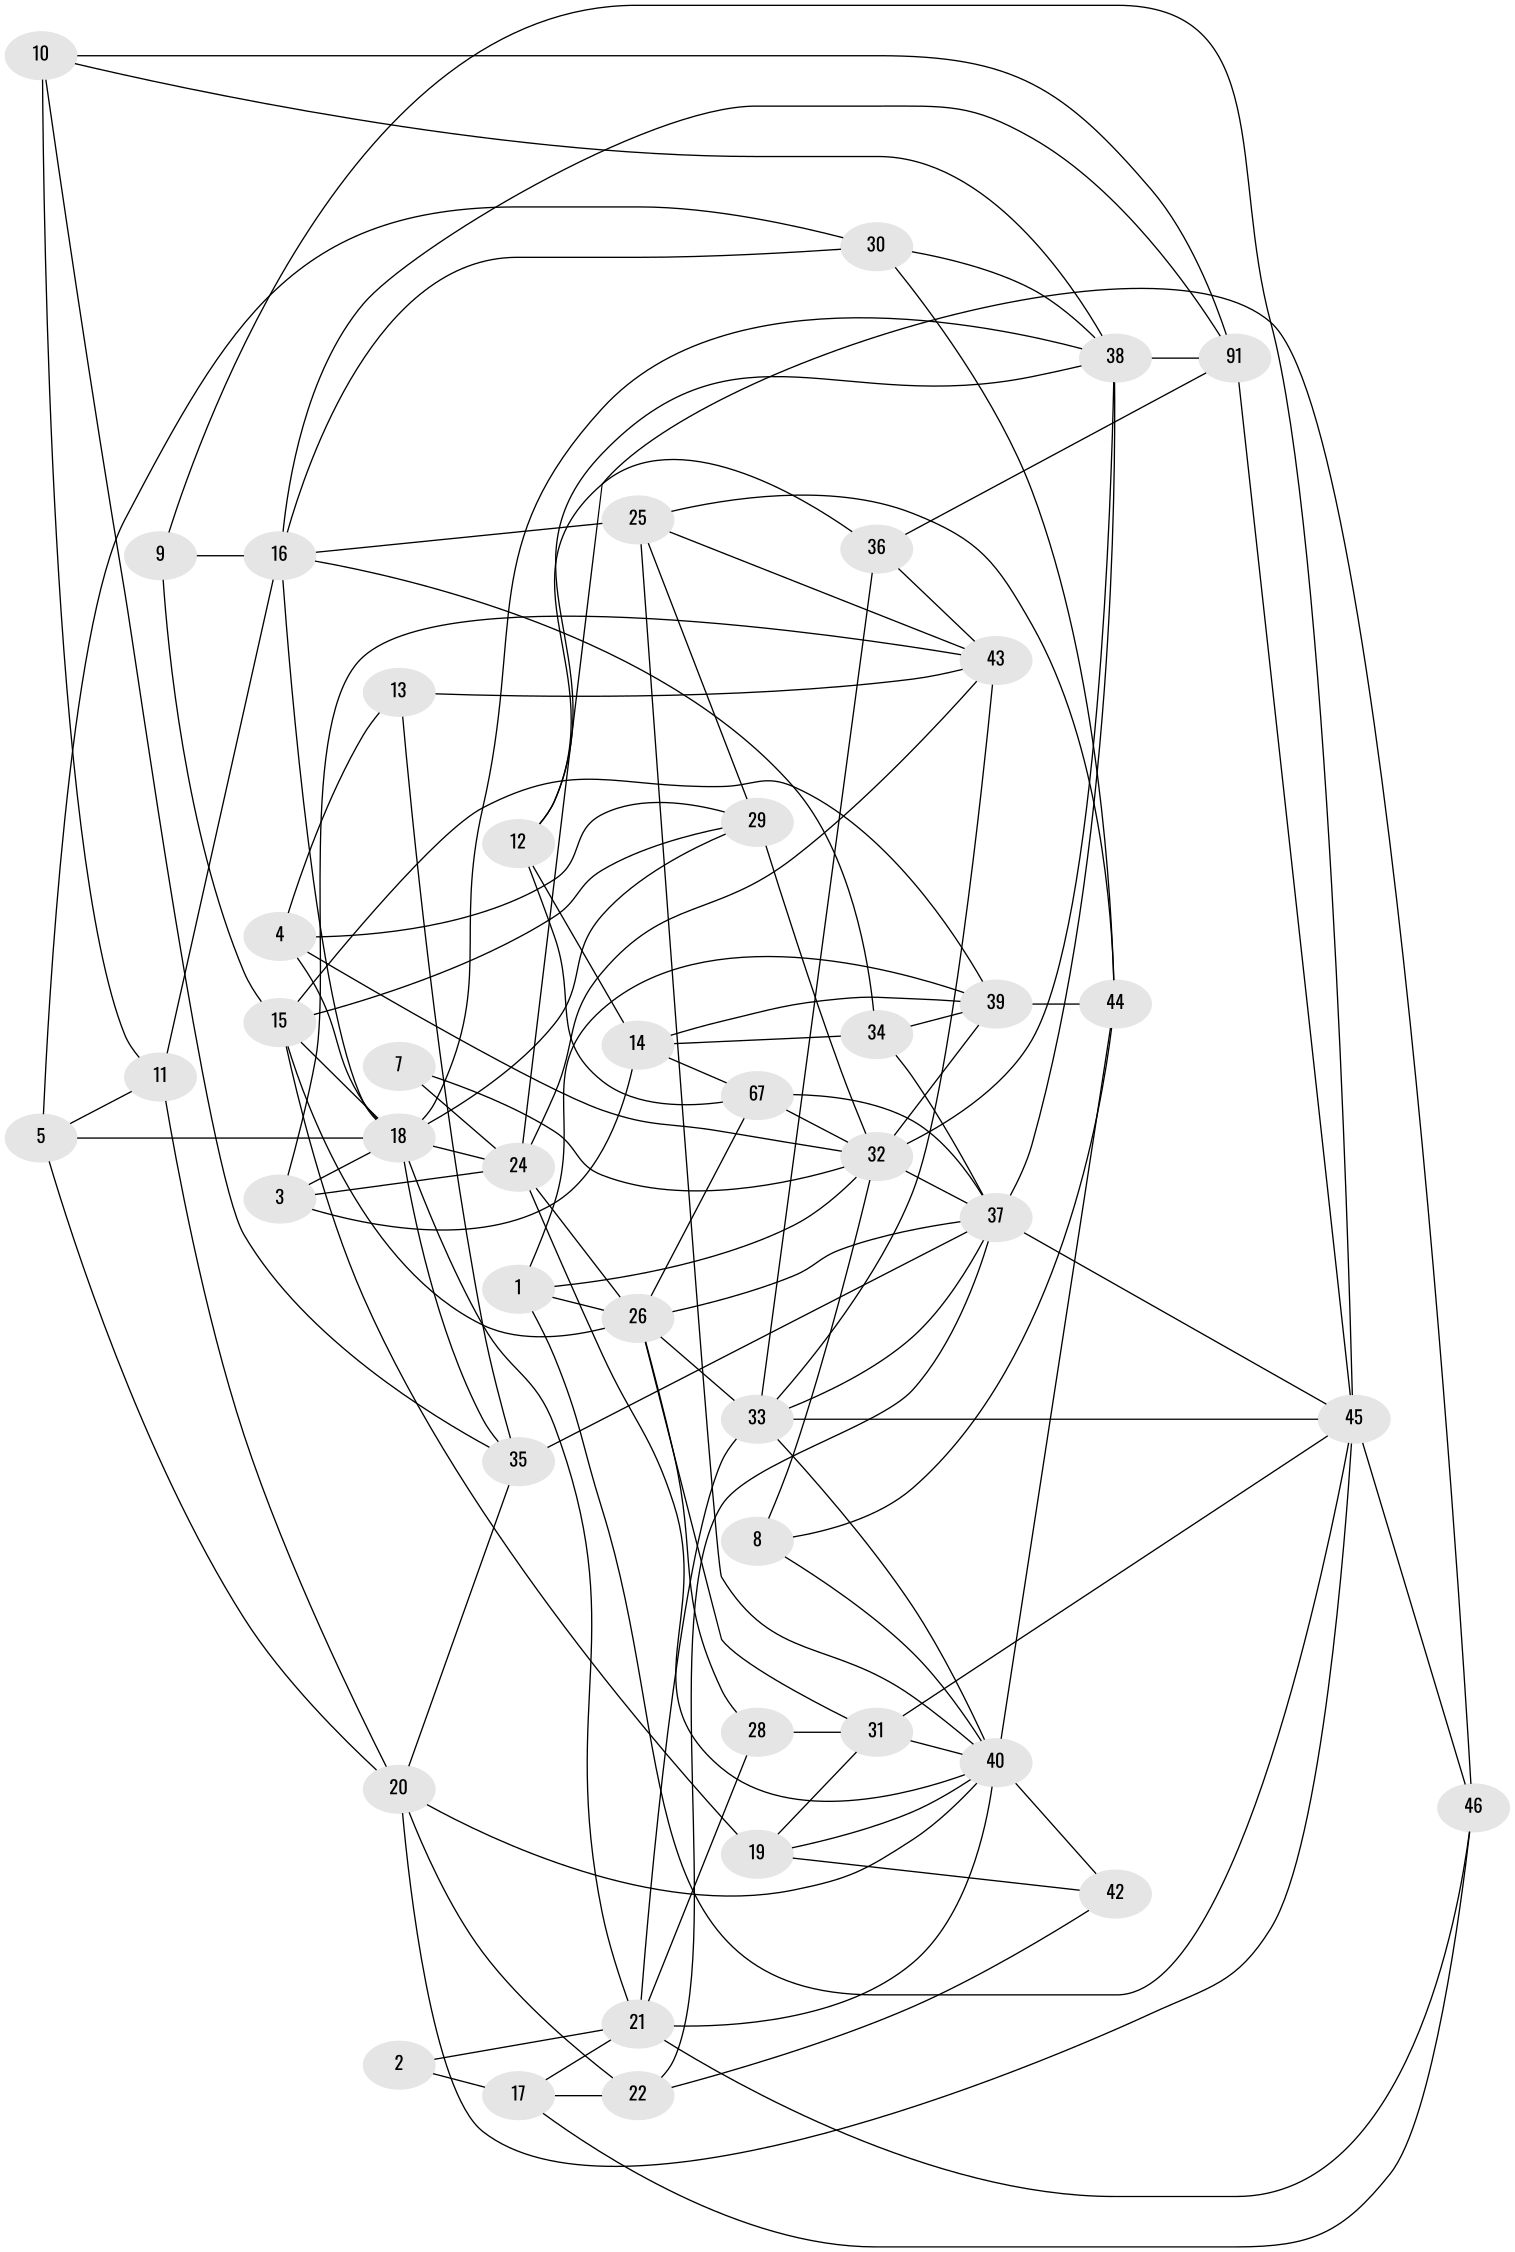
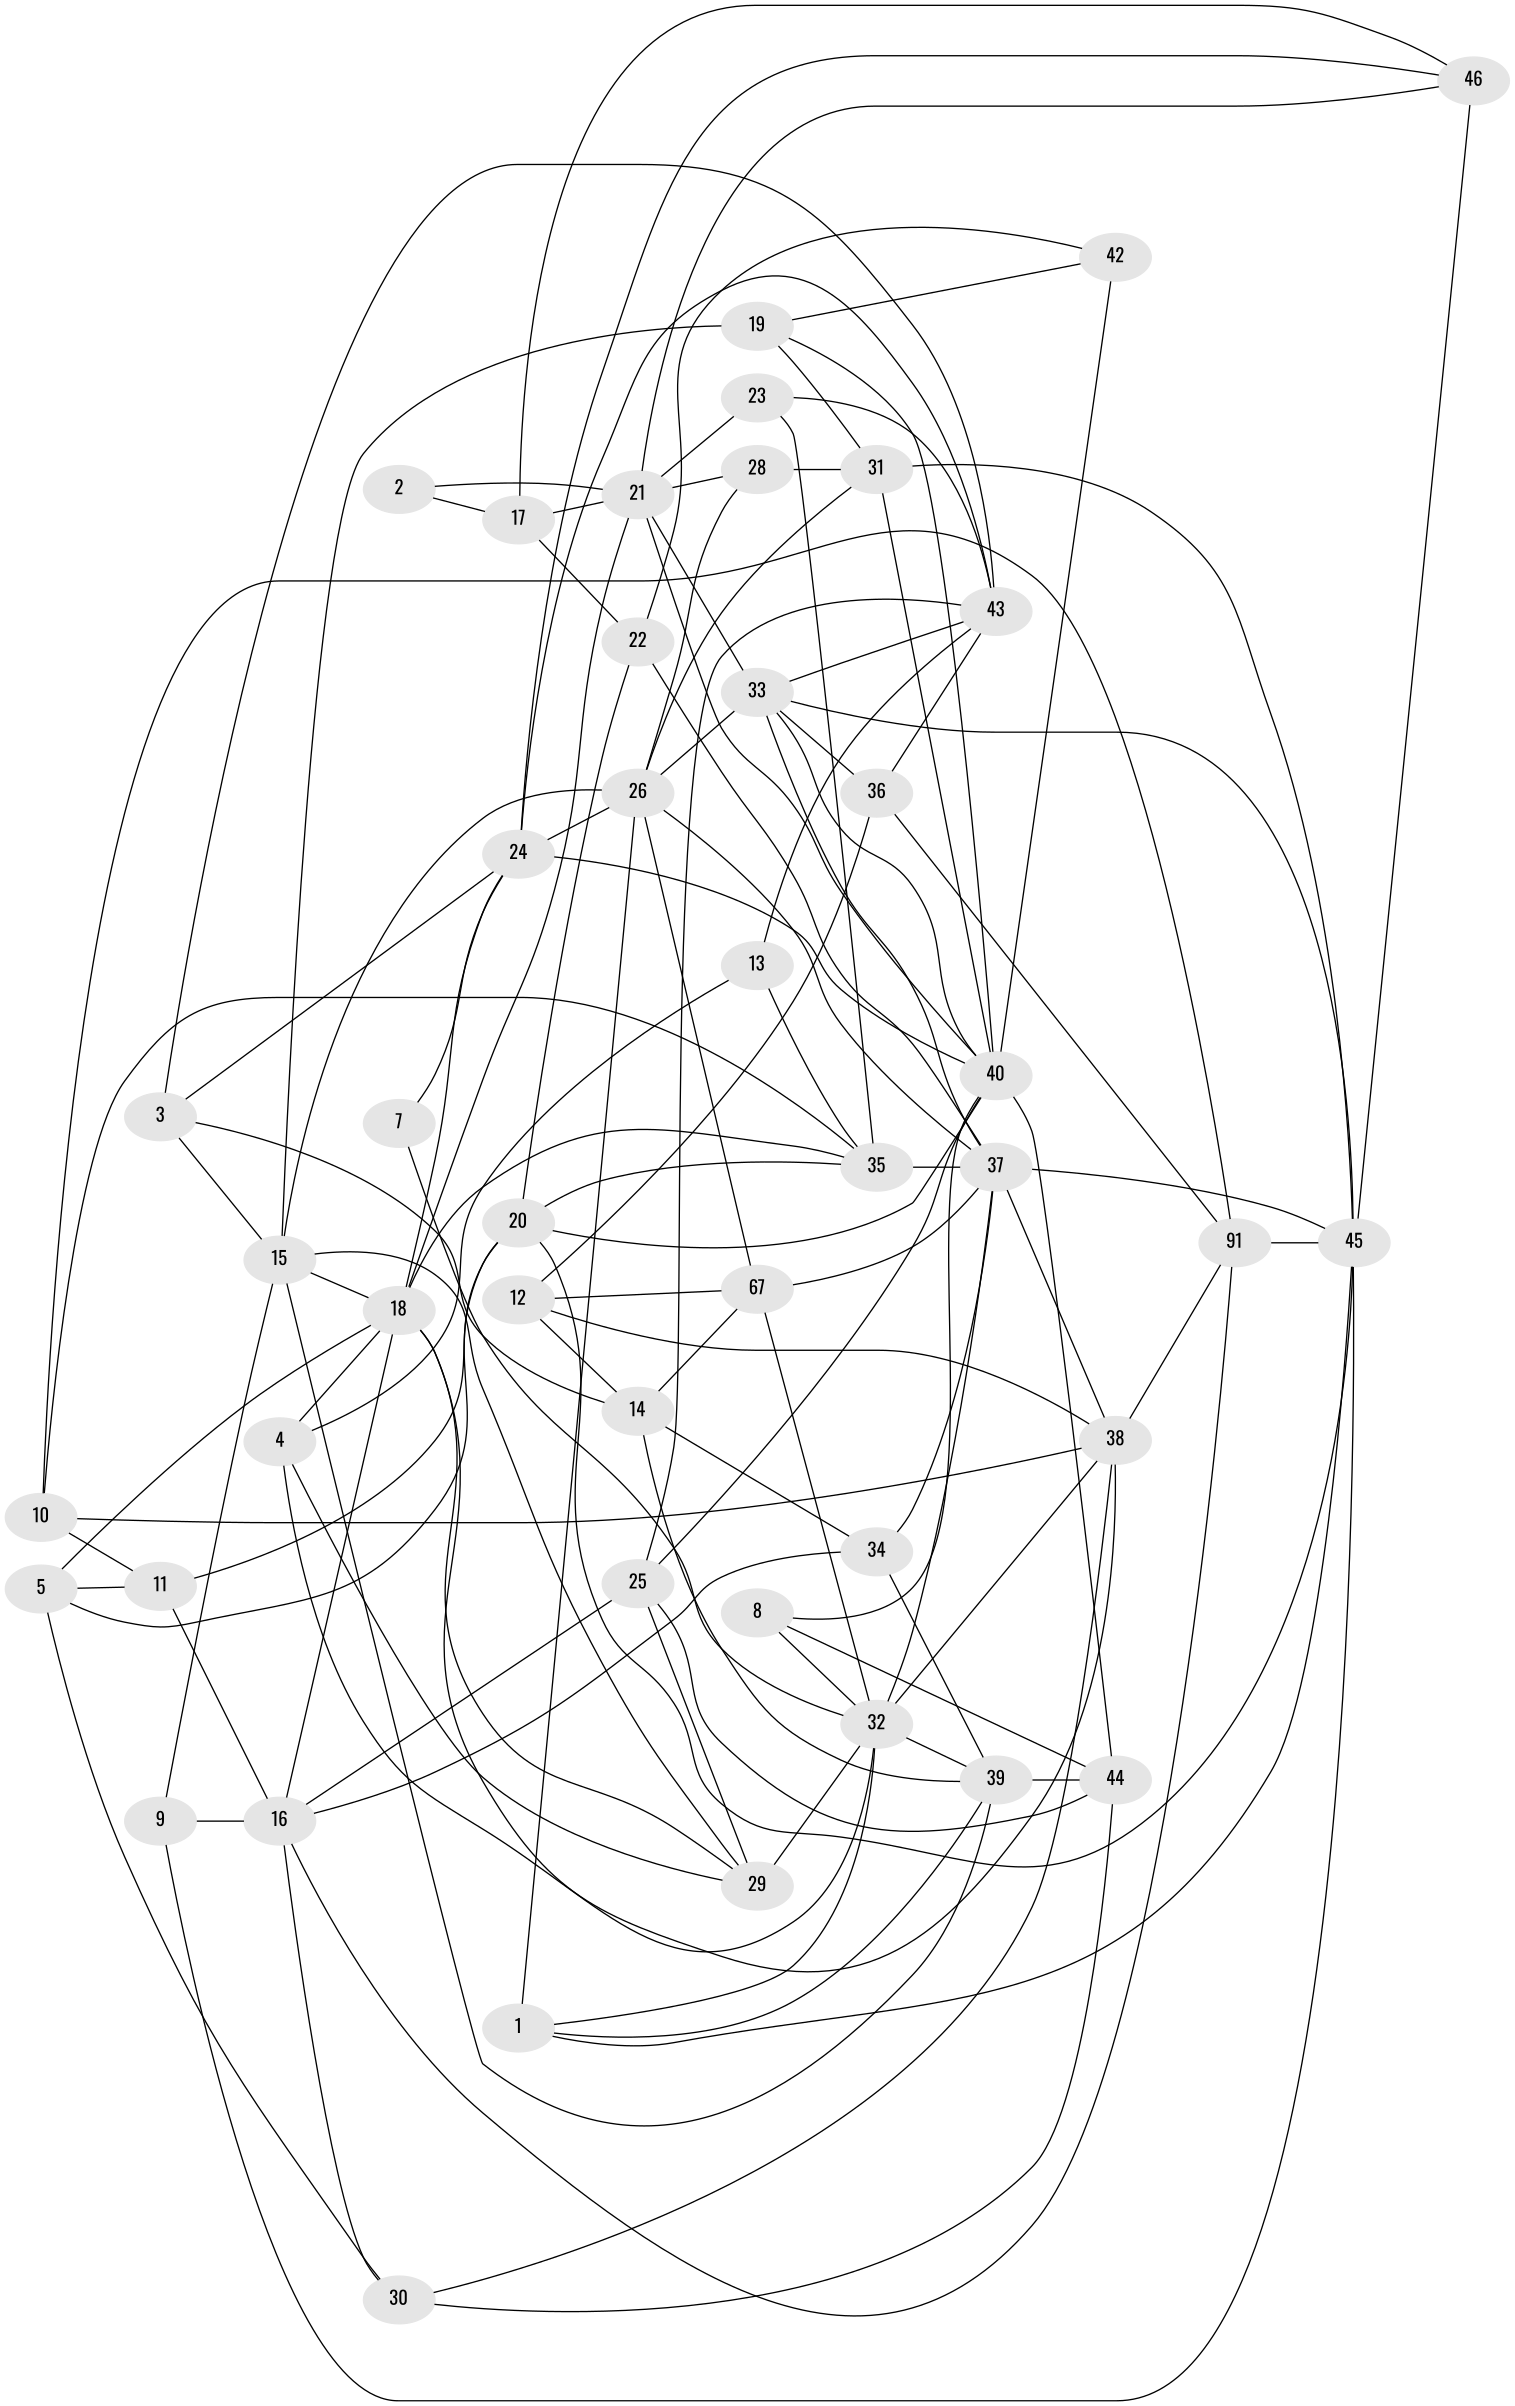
node "23": added
edge "18" -- "3": now "15" -- "3"
